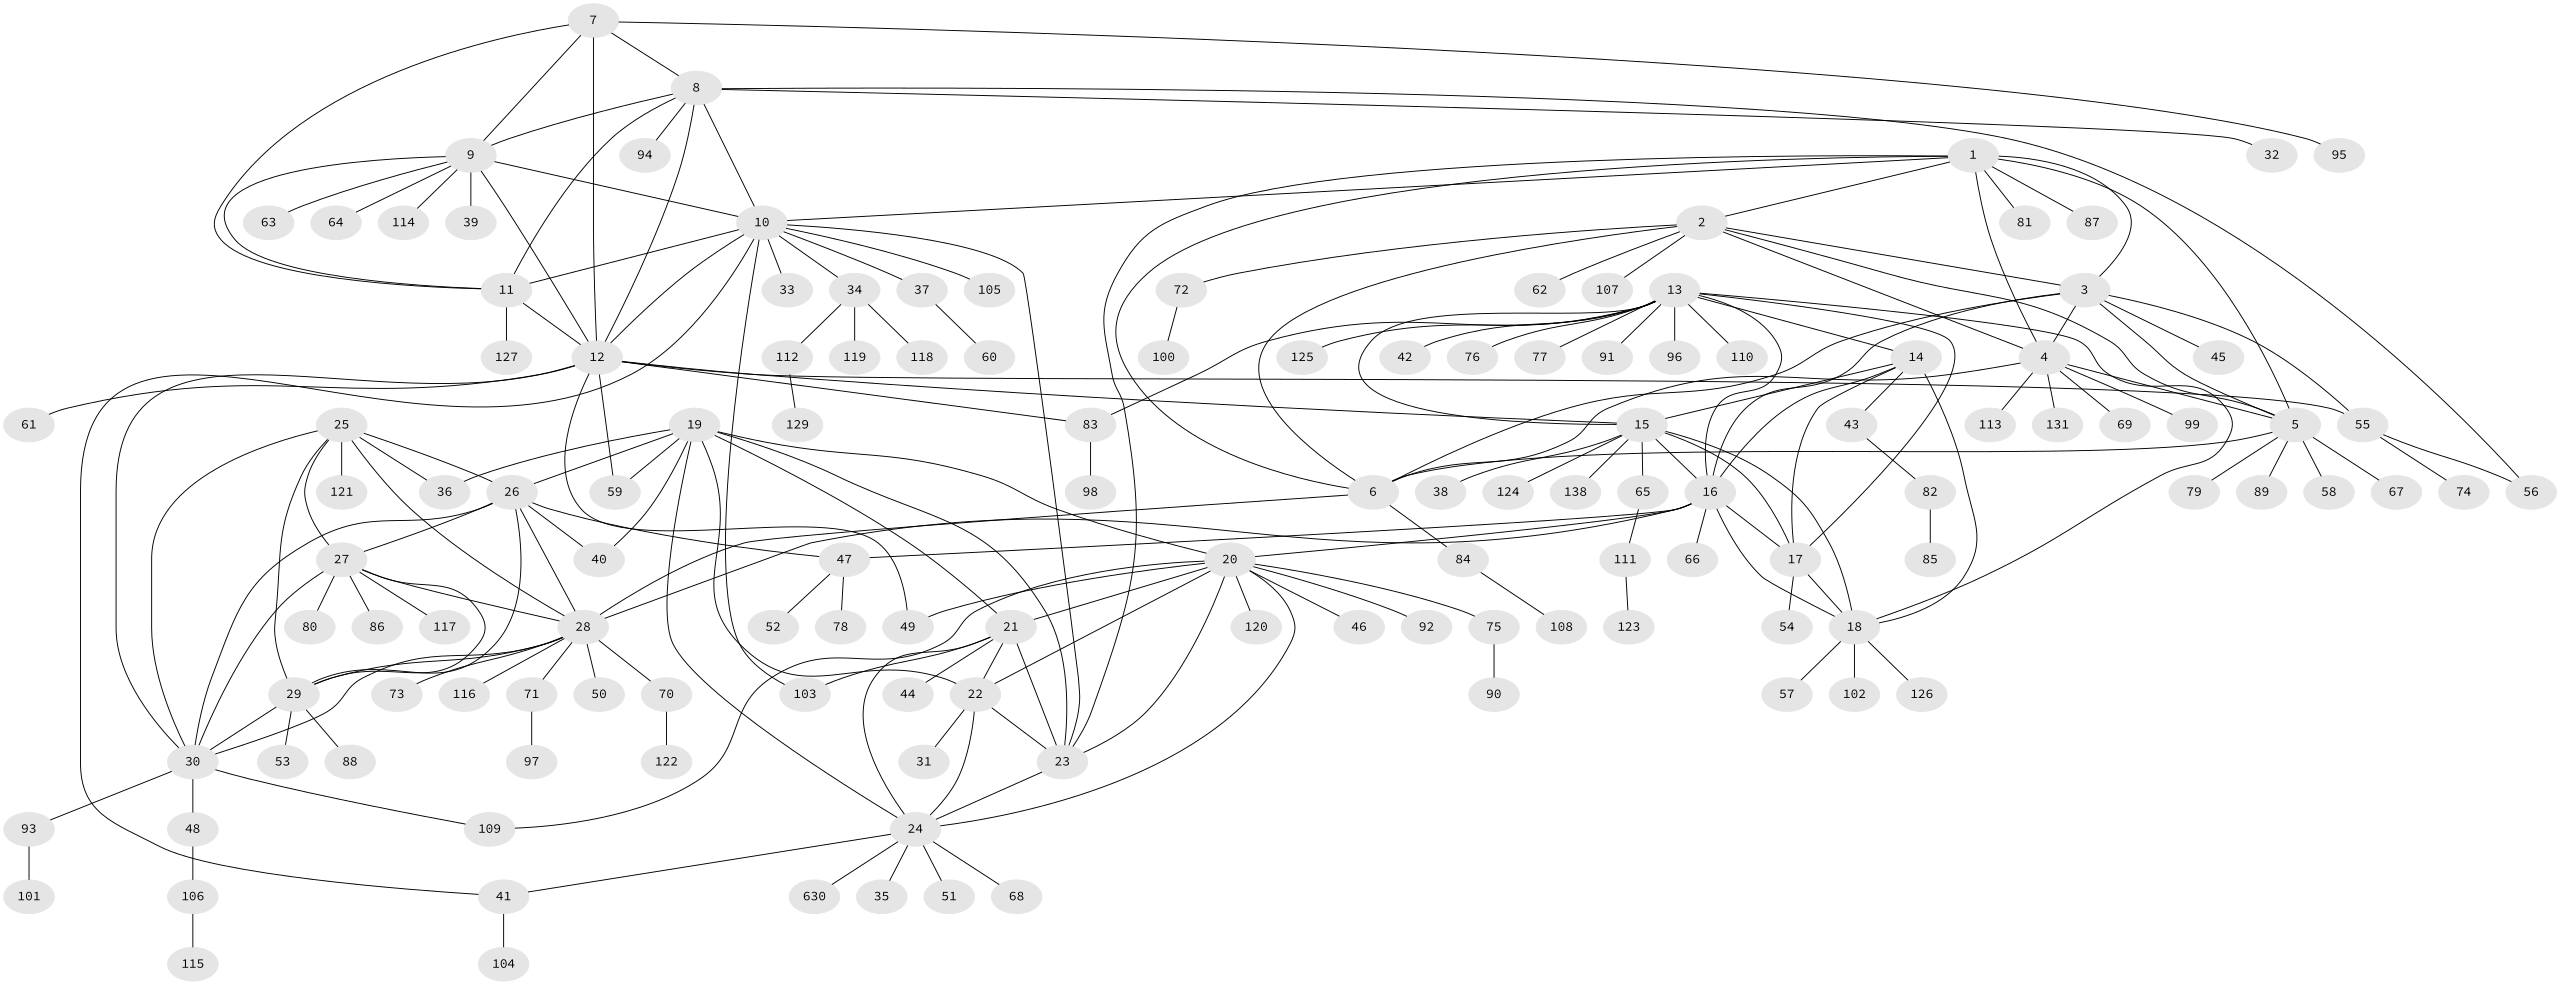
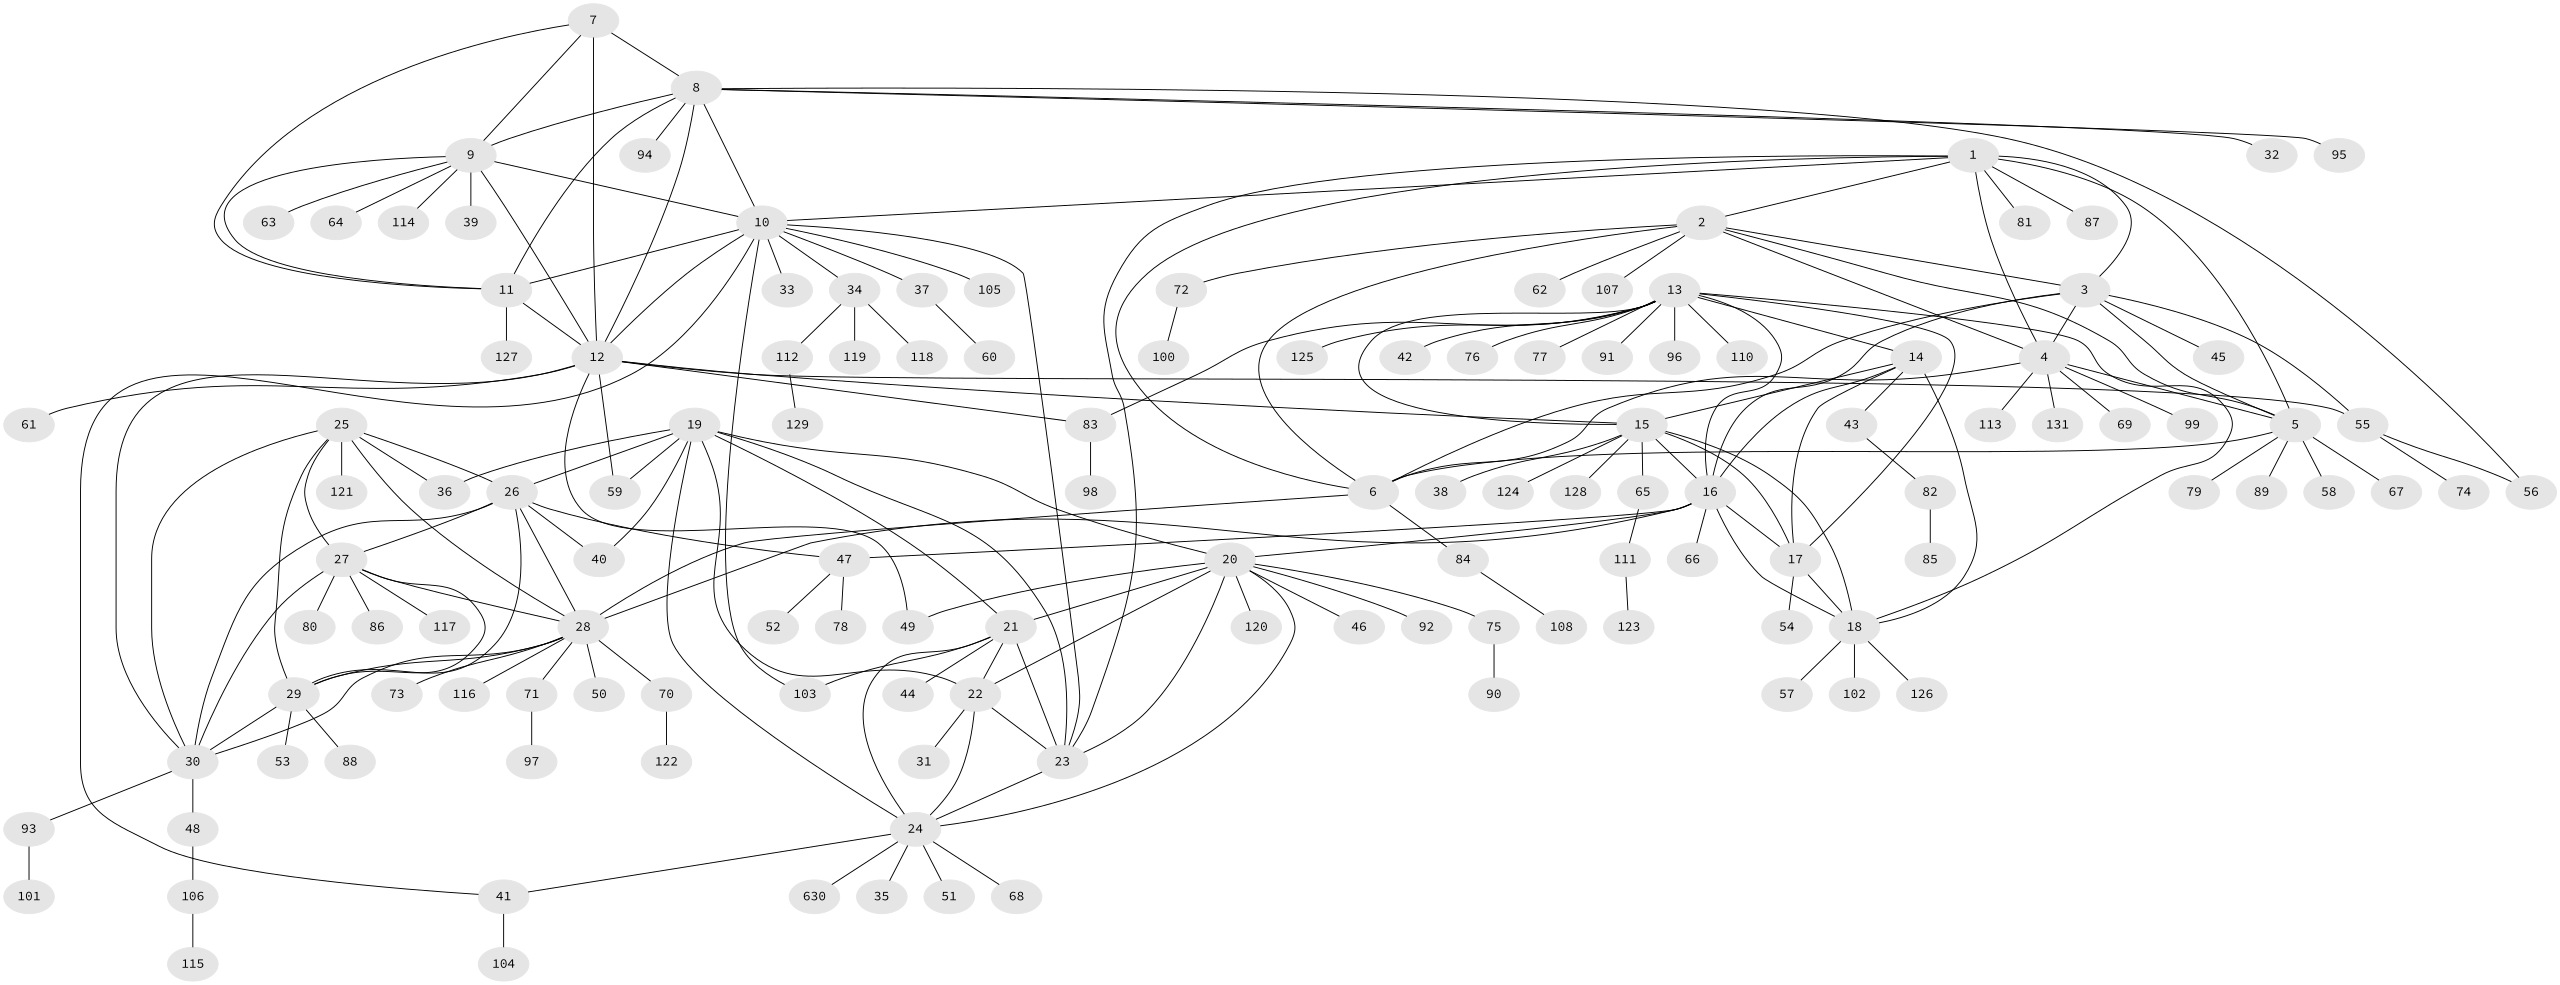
edge "7" -- "95": now "8" -- "95"
node "138": label "138" -> "128"
node "109": removed
